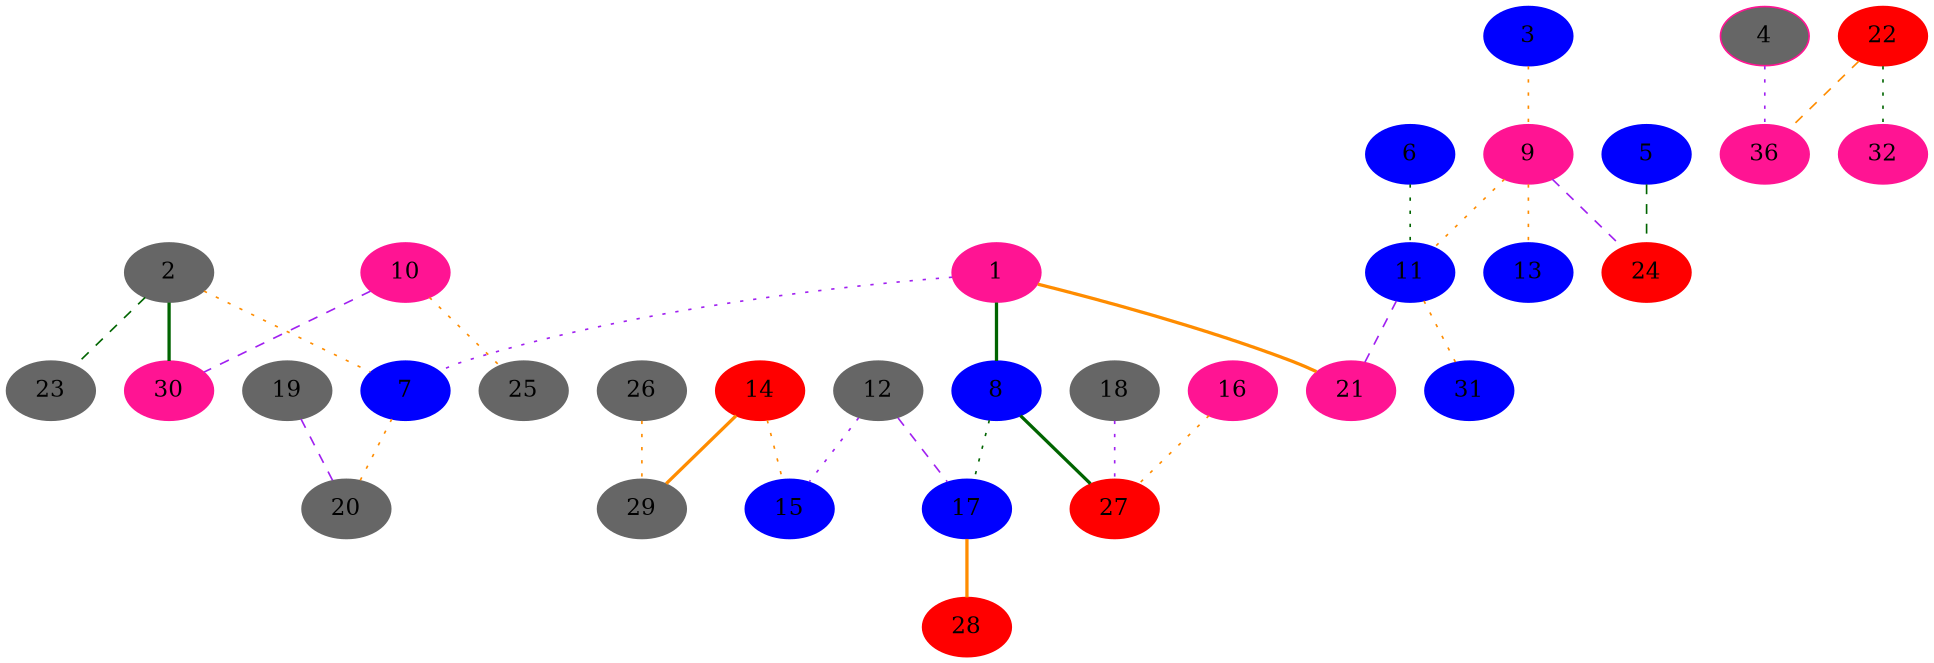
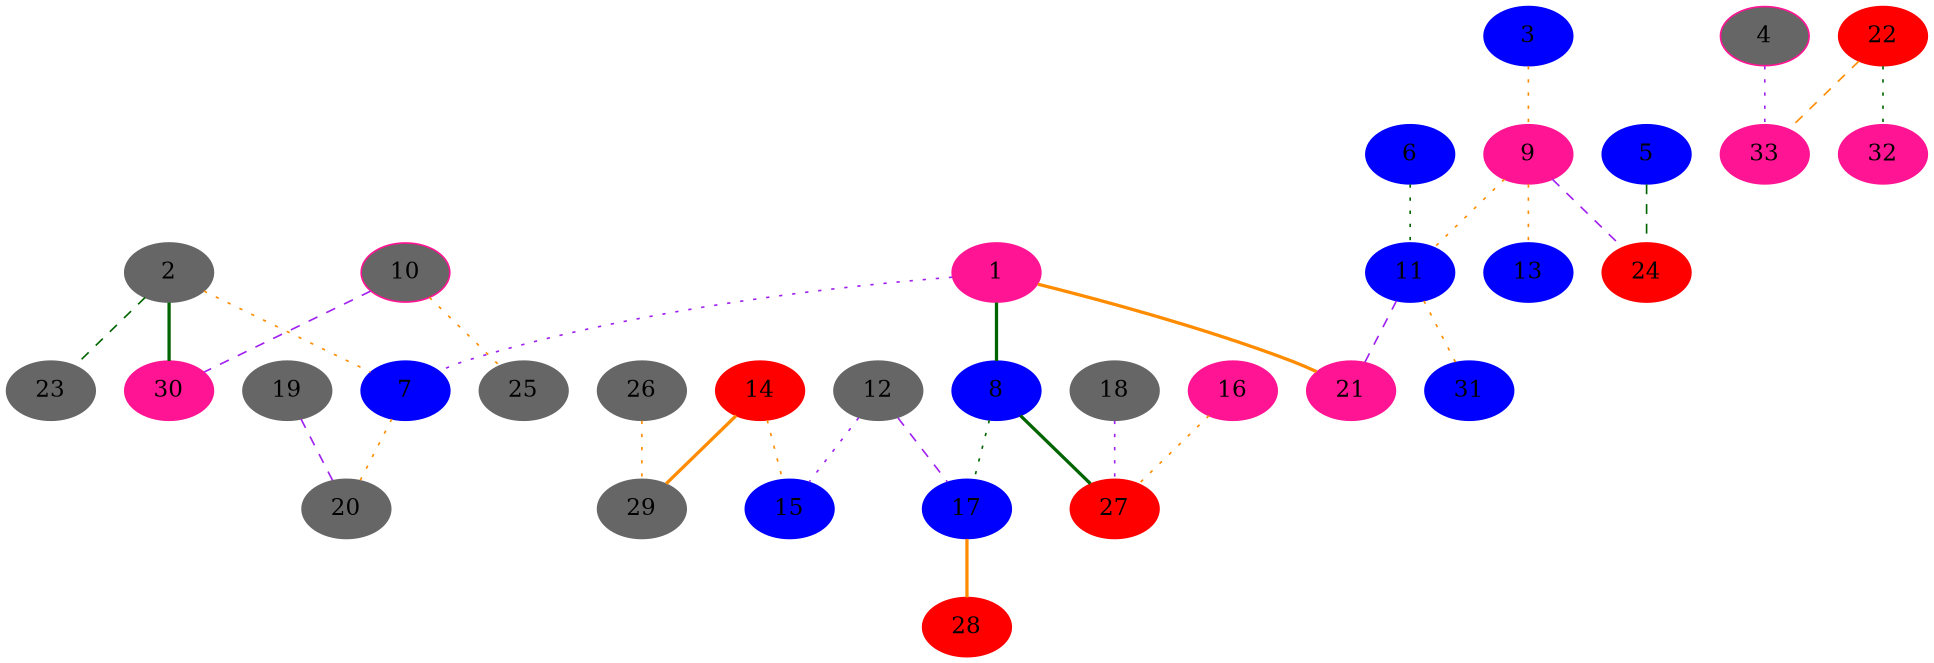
node "36": label "36" -> "33"
node "10": fillcolor deeppink -> gray40
